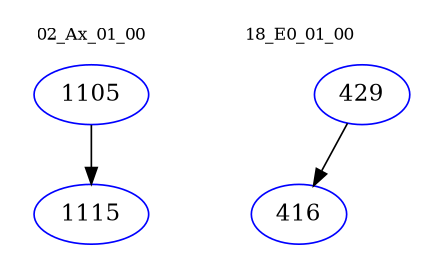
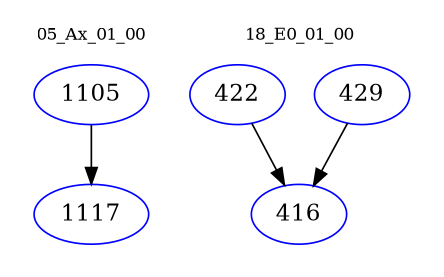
cluster "02_Ax_01_00": label "02_Ax_01_00" -> "05_Ax_01_00"
node "422": added
node "1115": label "1115" -> "1117"
